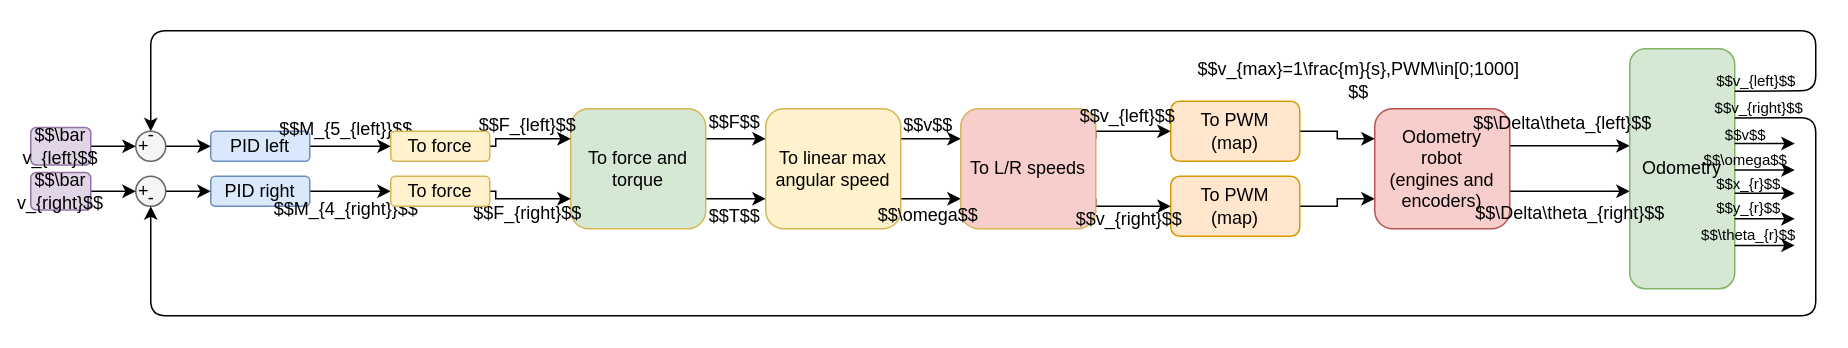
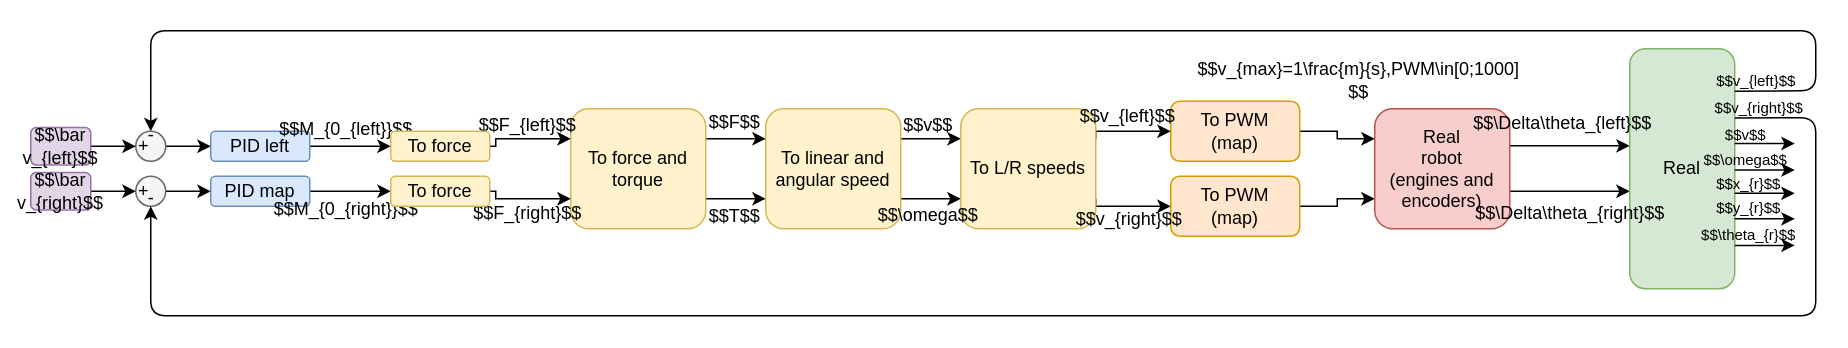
node "$$M_{5_{left}}$$": label "$$M_{5_{left}}$$" -> "$$M_{0_{left}}$$"
node "To force and torque": fillcolor #d5e8d4 -> #fff2cc
node "To linear max angular speed": label "To linear max angular speed" -> "To linear and angular speed"
node "To L/R speeds": fillcolor #f8cecc -> #fff2cc
node "Odometry robot (engines and encoders)": label "Odometry robot (engines and encoders)" -> "Real robot (engines and encoders)"
node "Odometry": label "Odometry" -> "Real"
node "PID right": label "PID right" -> "PID map"
node "$$M_{4_{right}}$$": label "$$M_{4_{right}}$$" -> "$$M_{0_{right}}$$"
